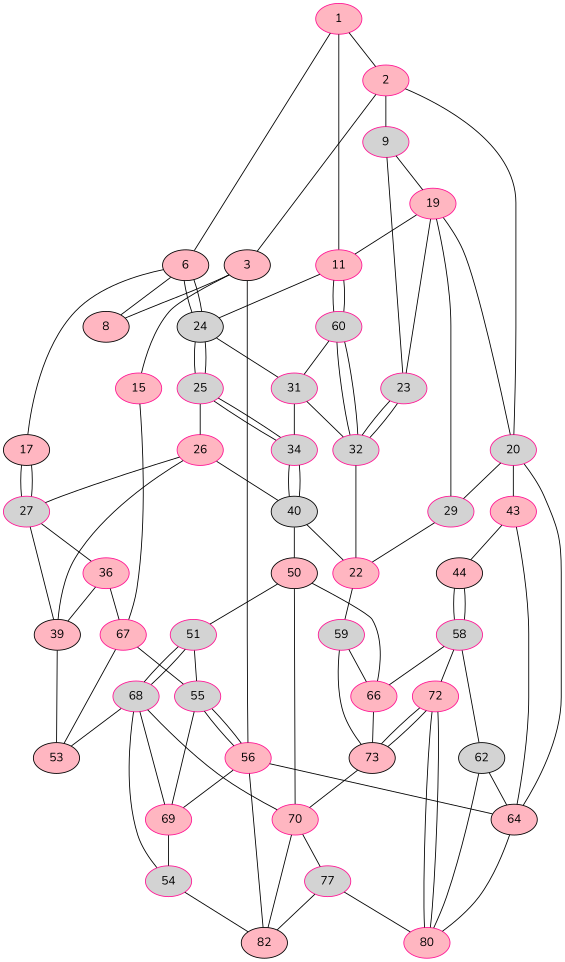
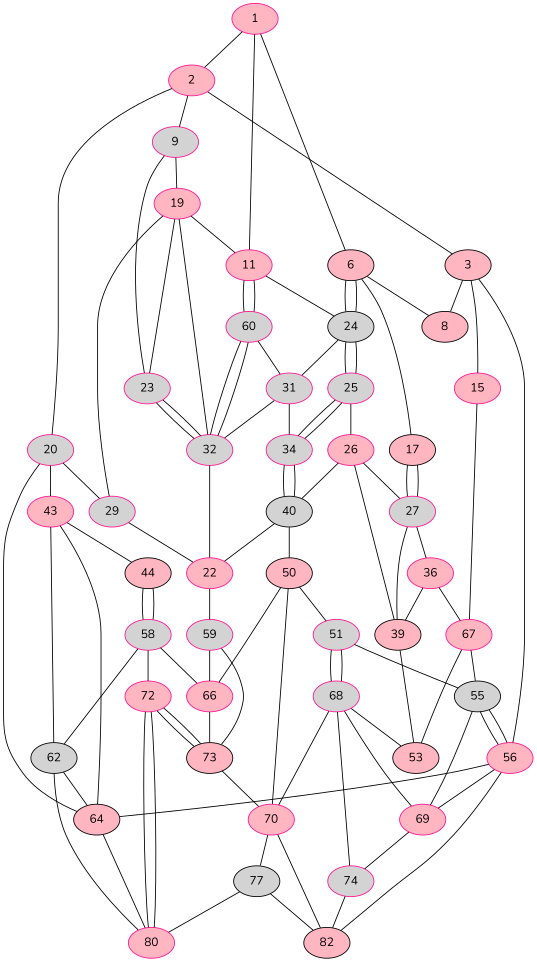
edge "19" -- "20": now "19" -- "32"
edge "43" -- "62": added
node "55": color deeppink -> black
node "54": label "54" -> "74"
node "77": color deeppink -> black
